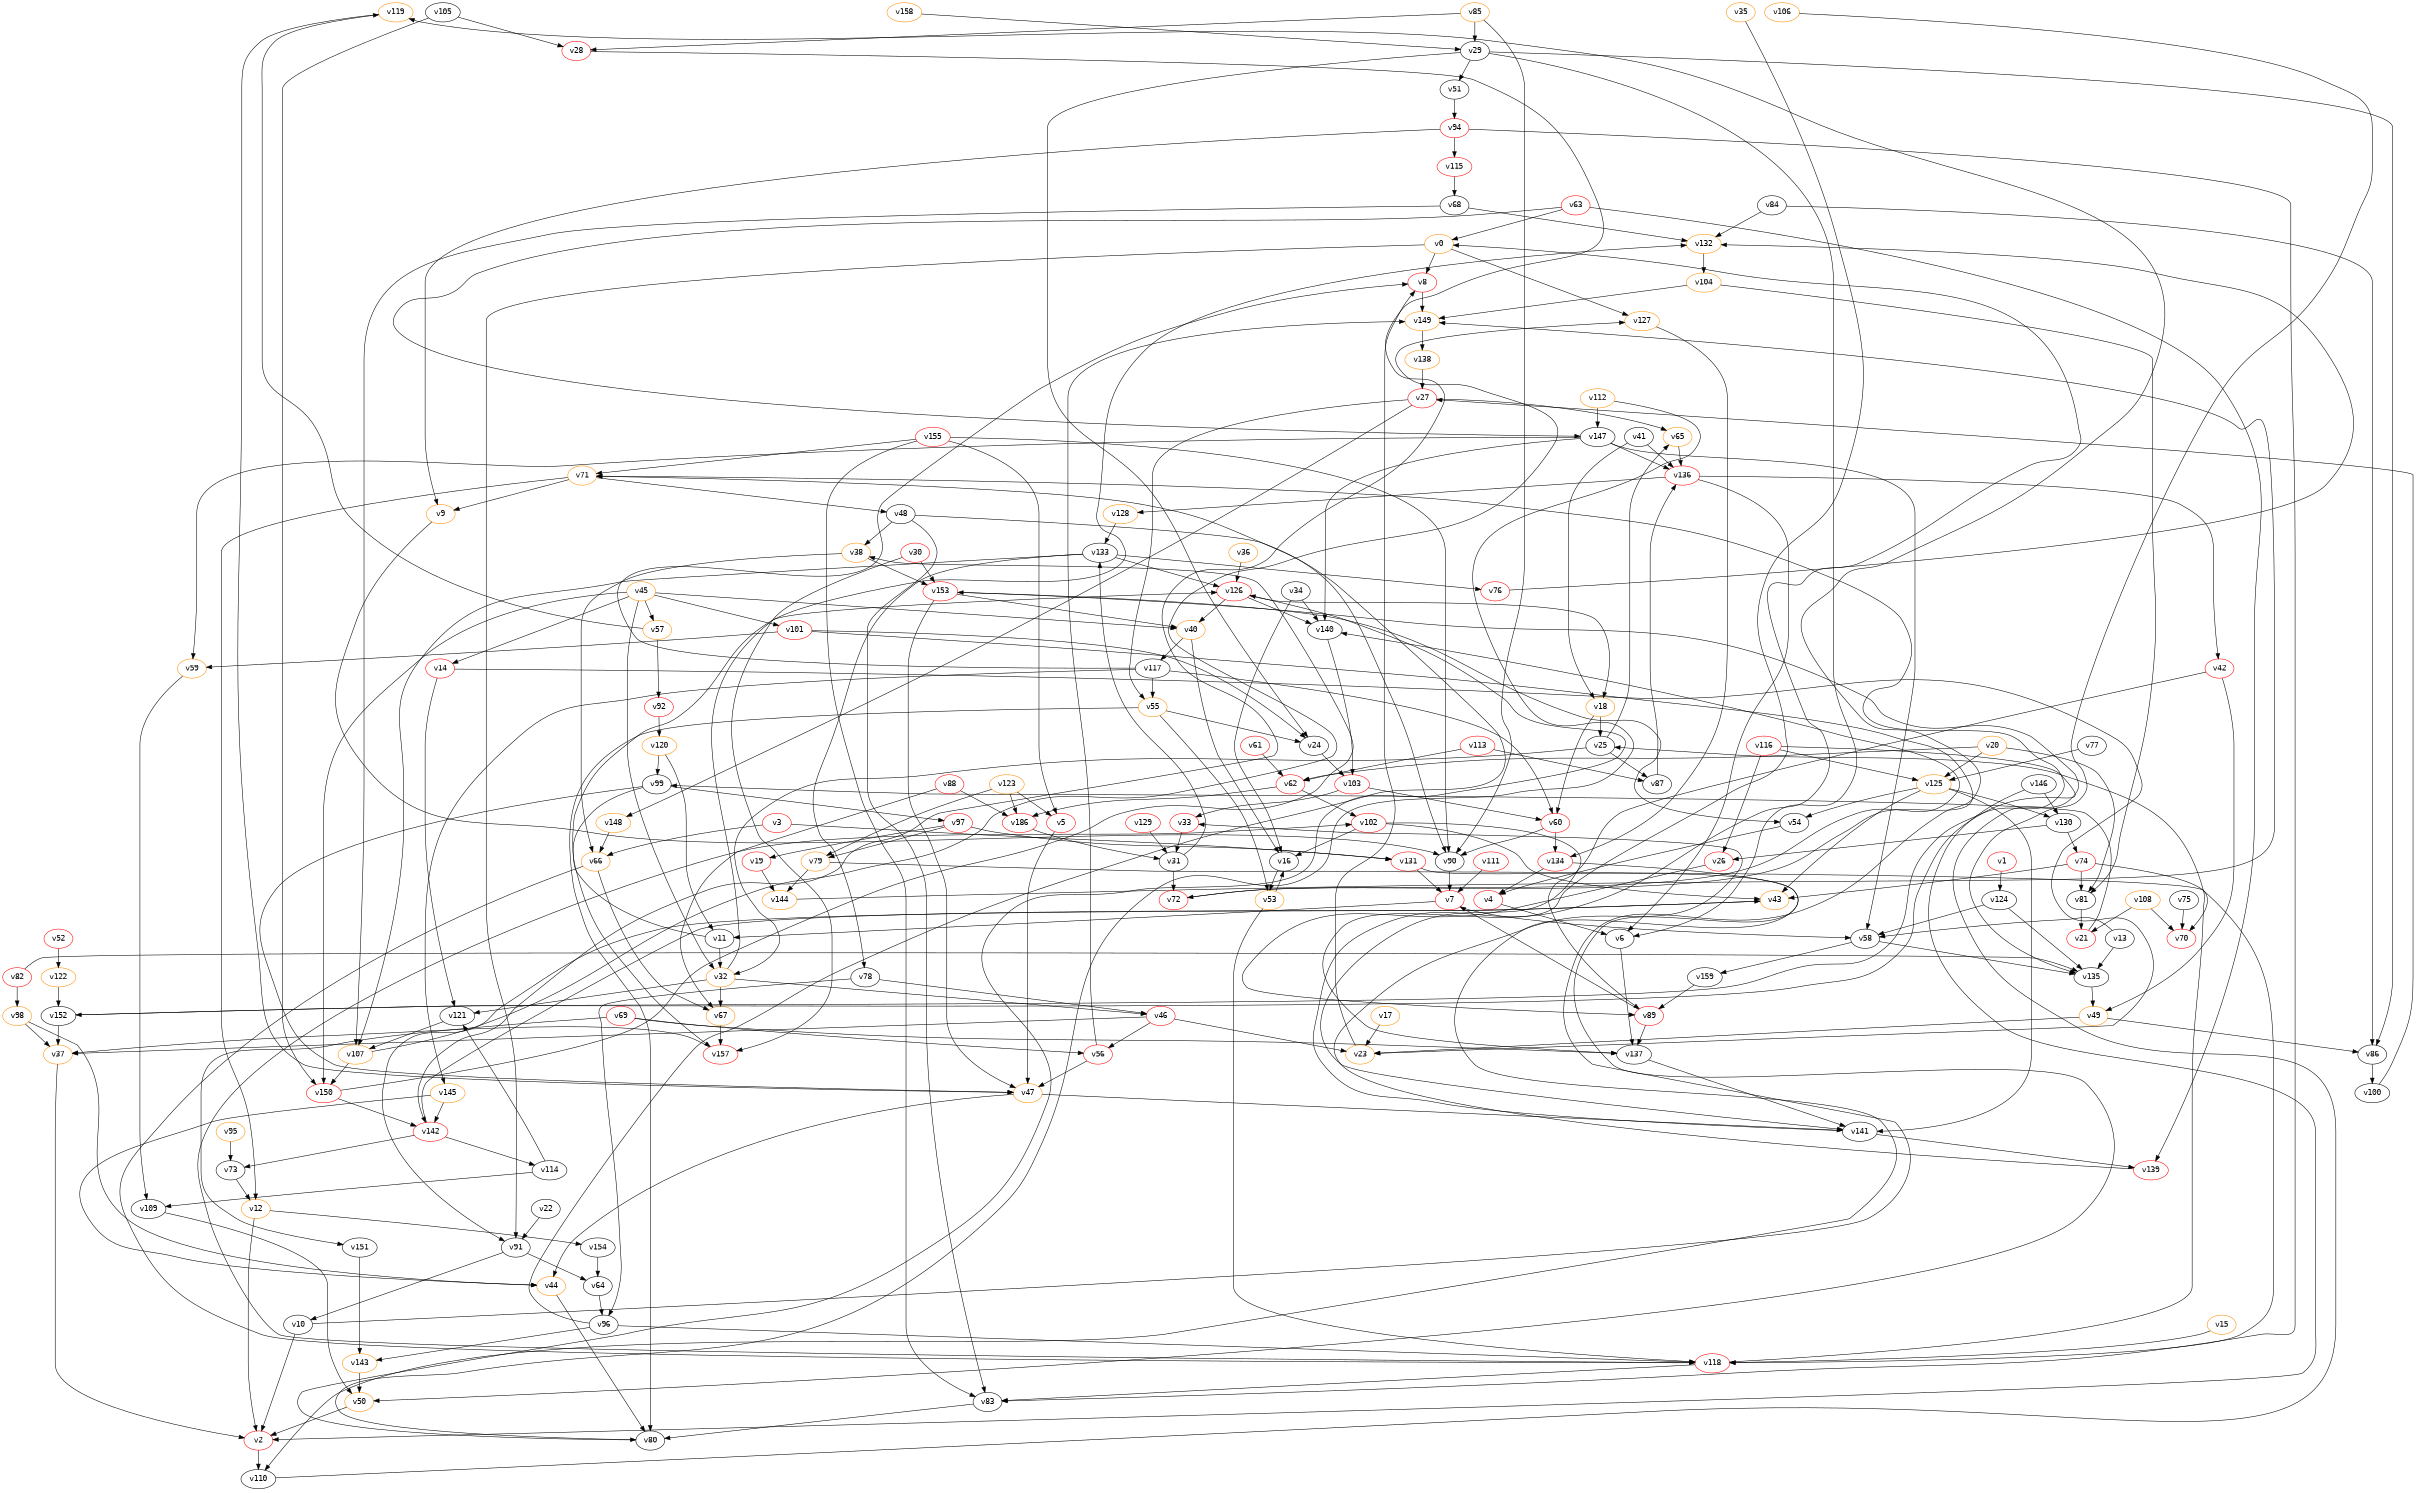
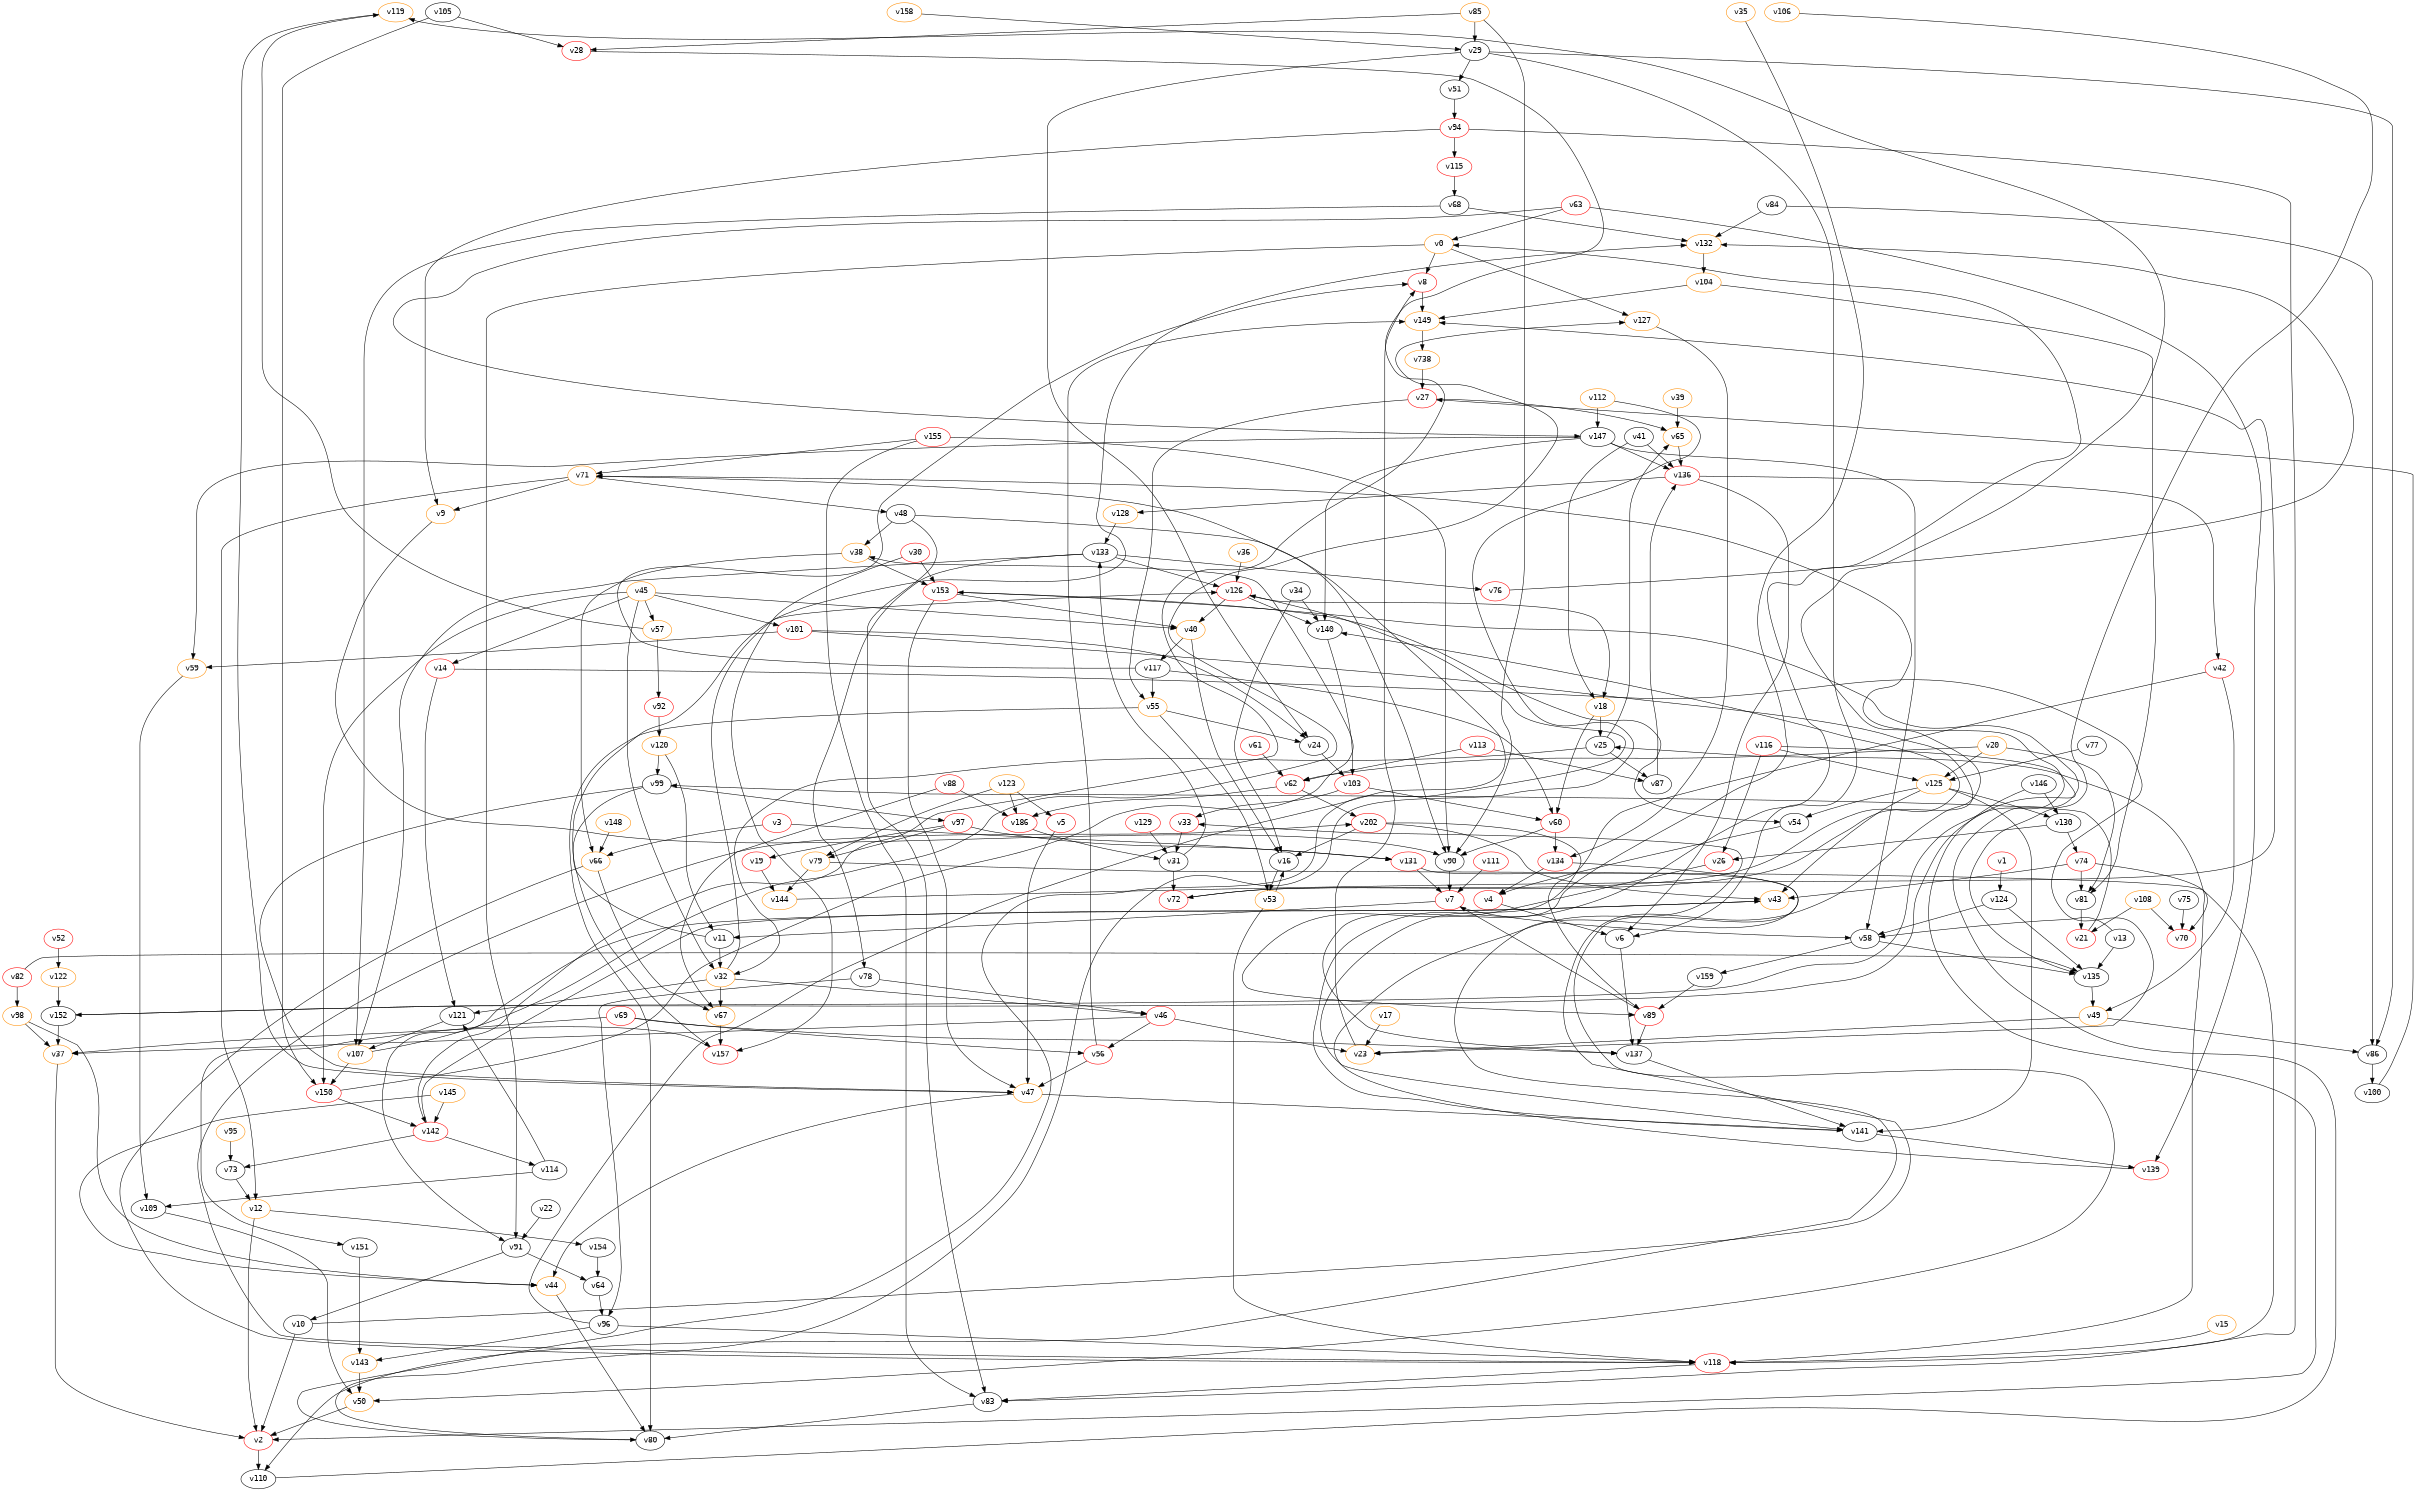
node "v138": label "v138" -> "v738"
node "v39": added
edge "v155" -> "v5": removed
edge "v27" -> "v148": removed
edge "v117" -> "v145": removed
node "v102": label "v102" -> "v202"
